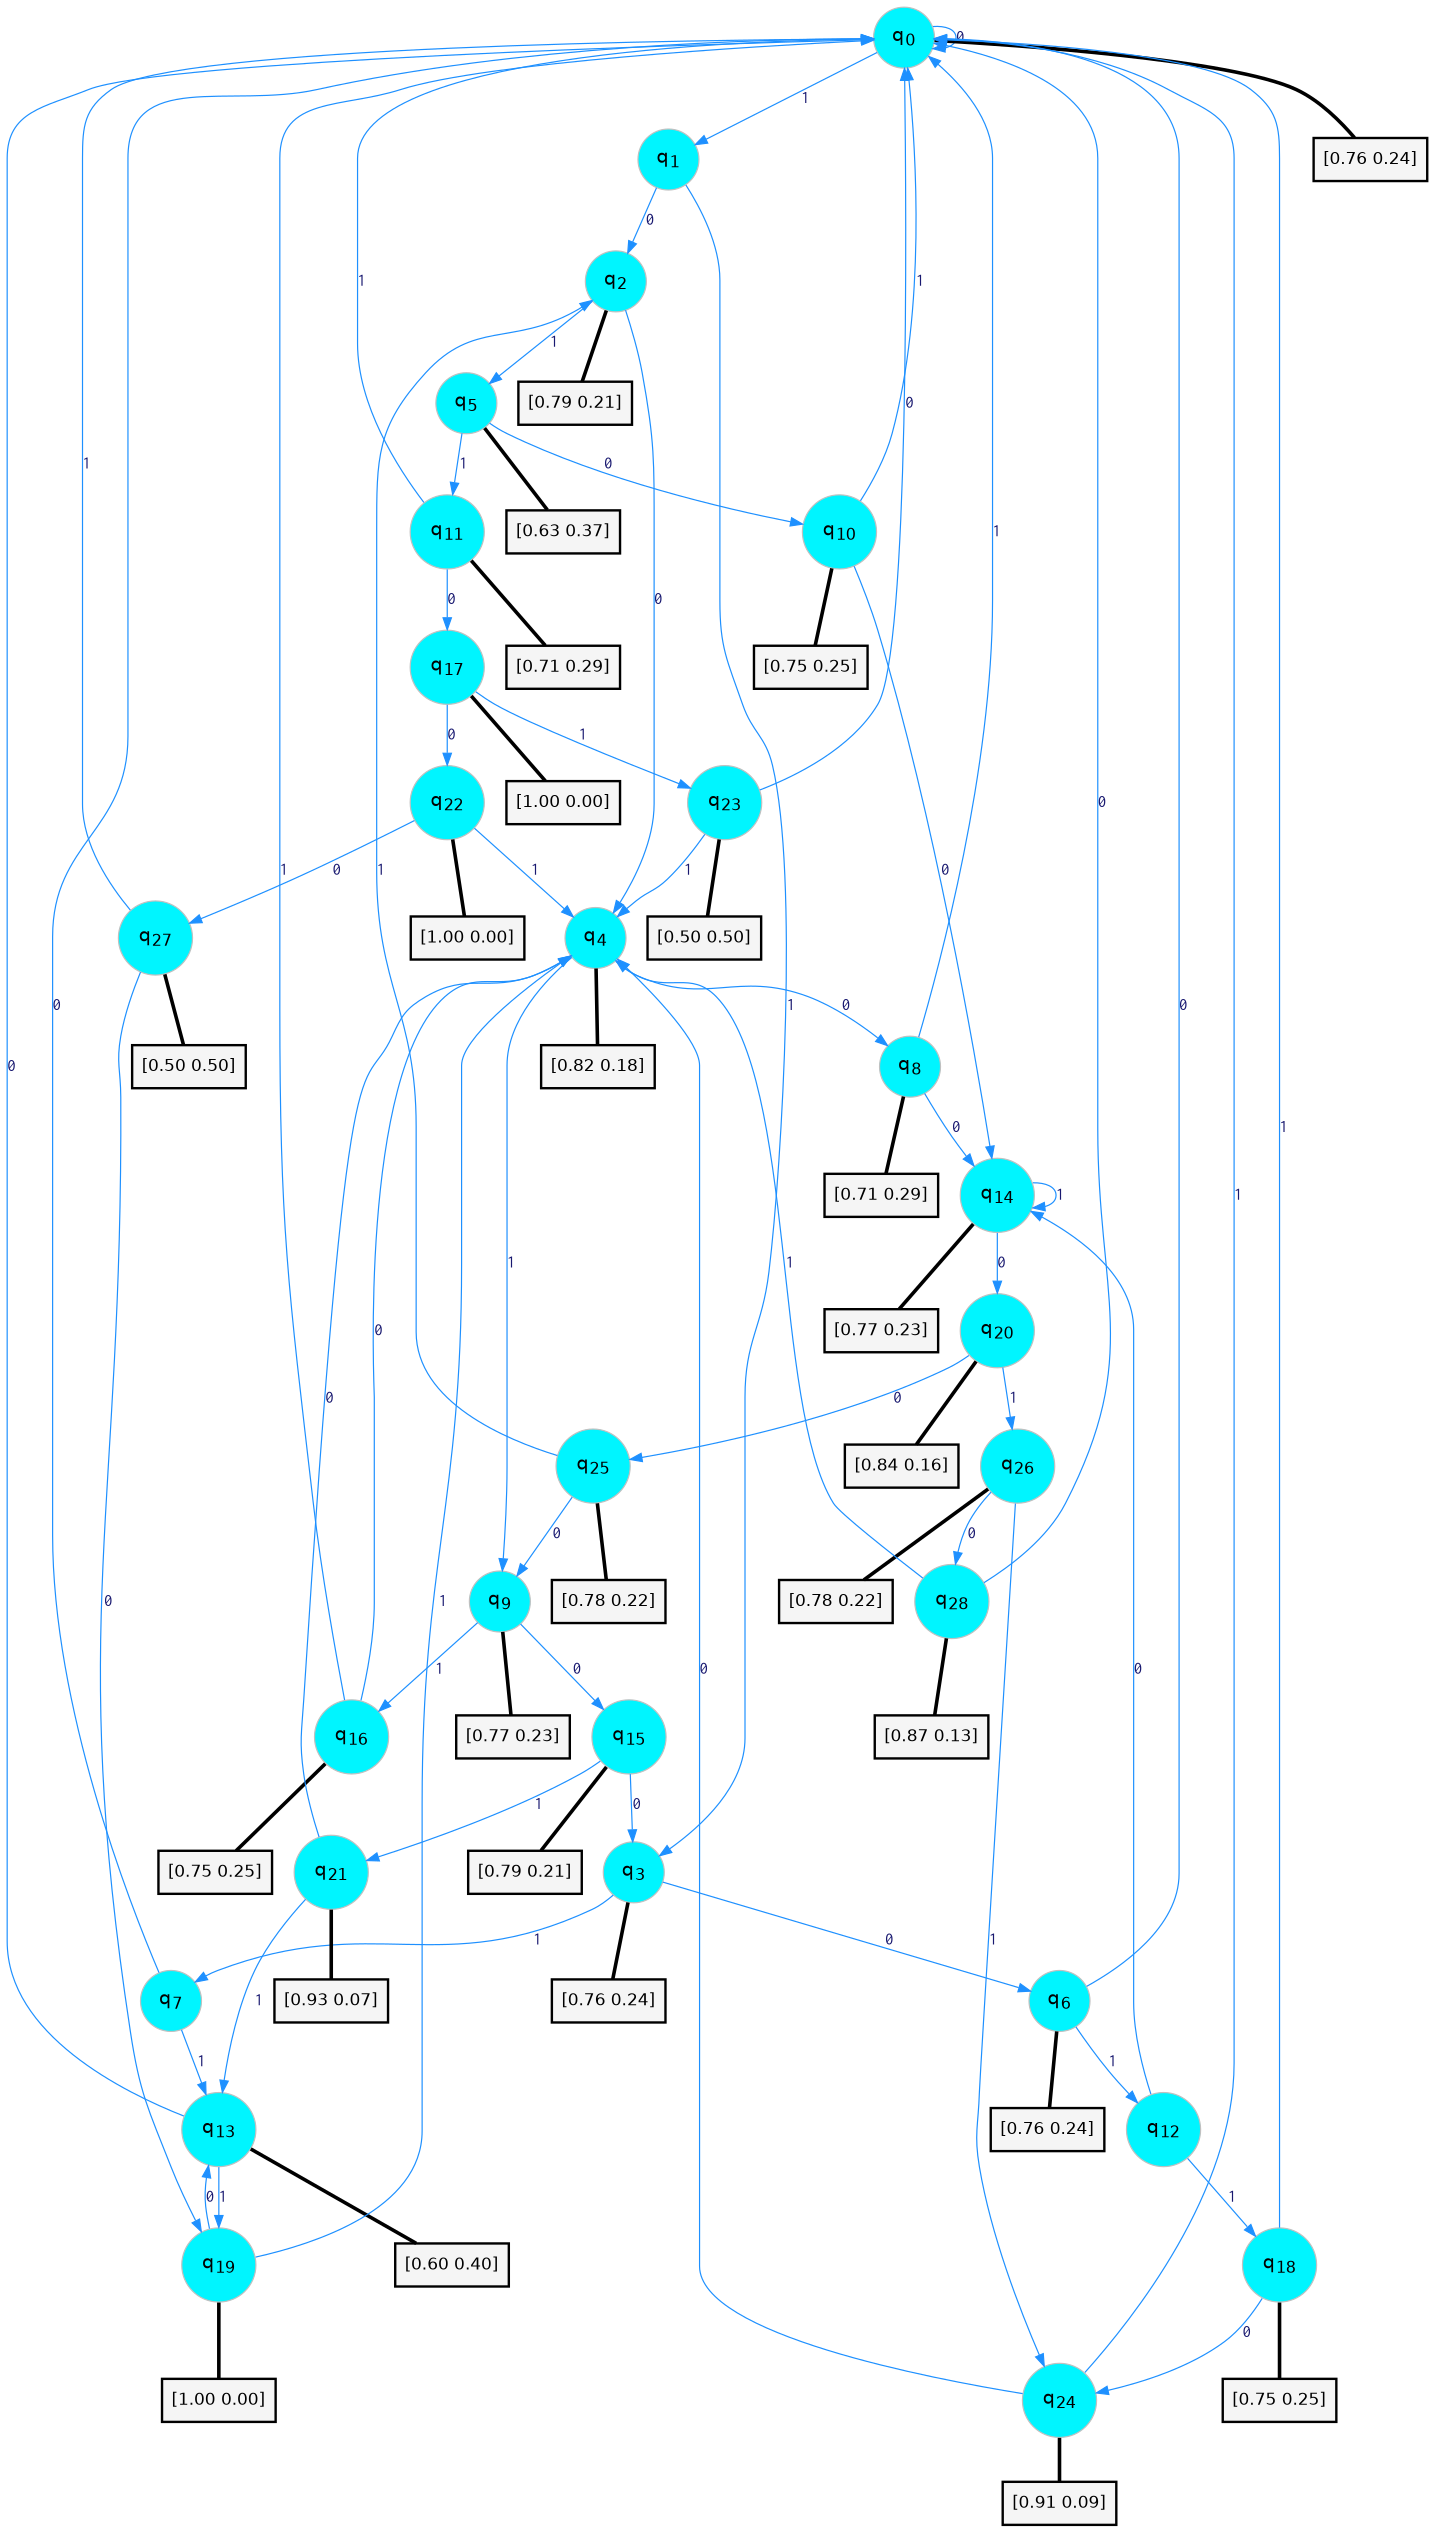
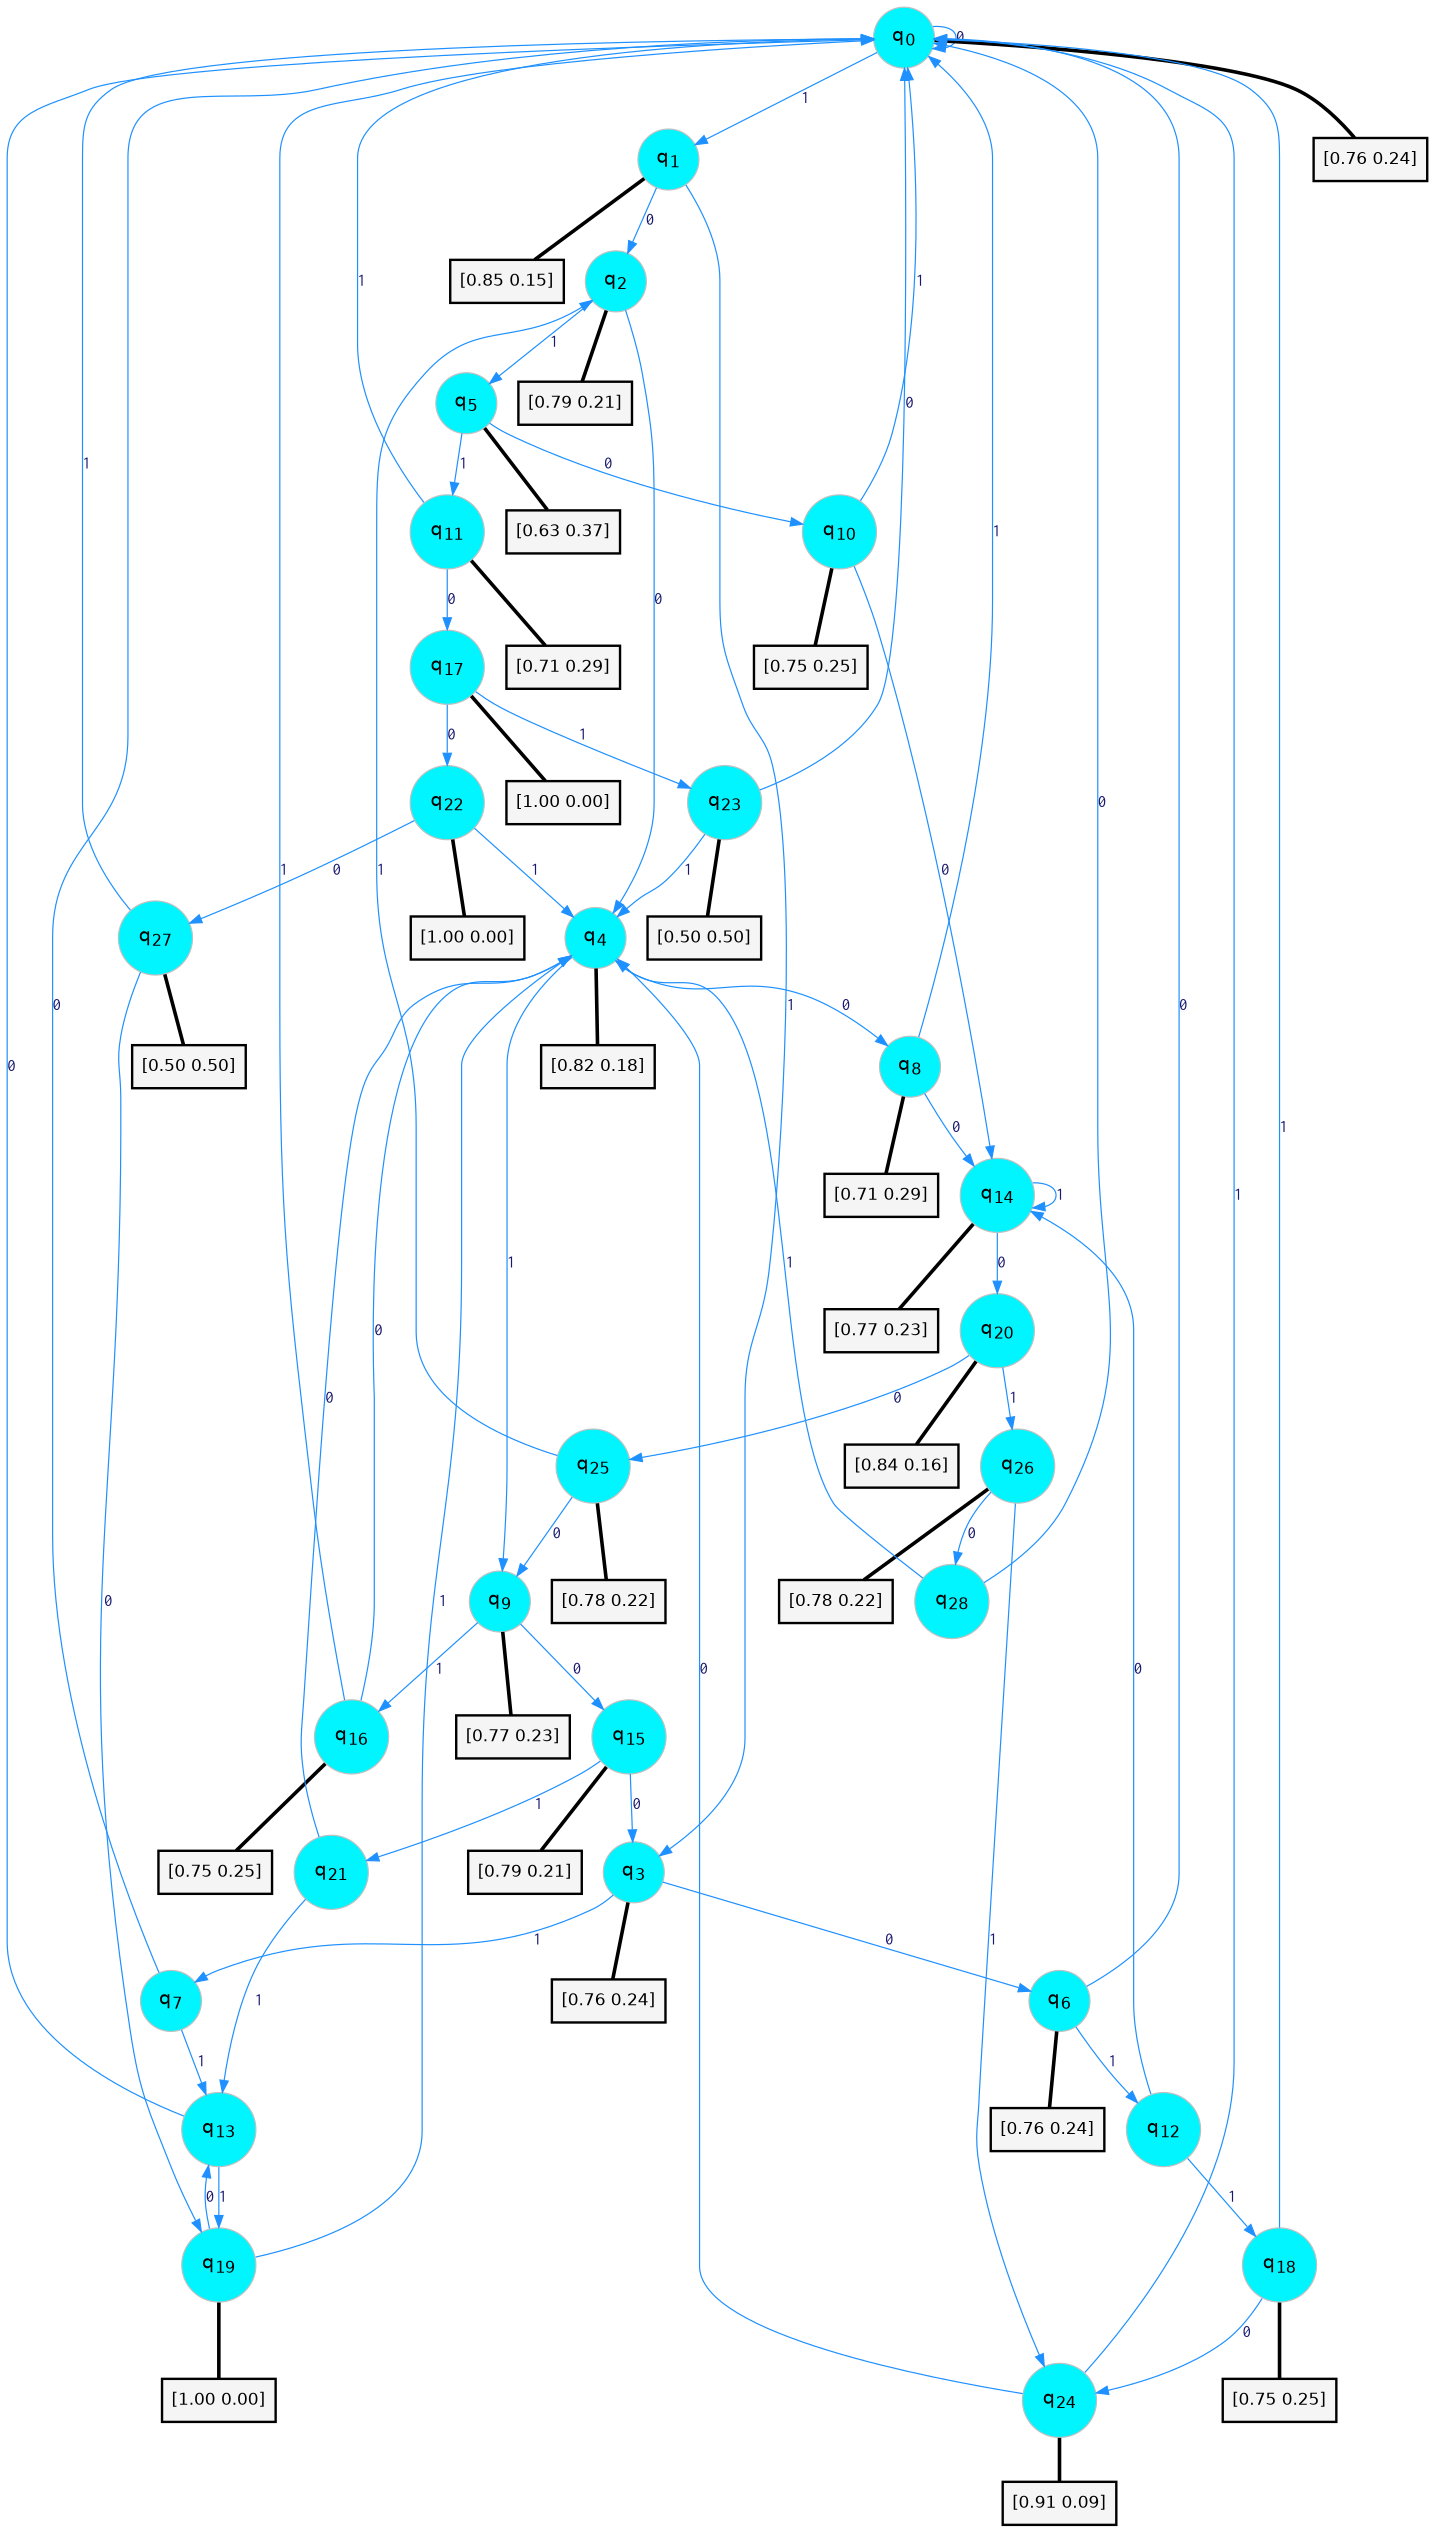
node "[0.85 0.15]": added
node "[0.87 0.13]": removed
node "[0.93 0.07]": removed
node "[0.60 0.40]": removed
